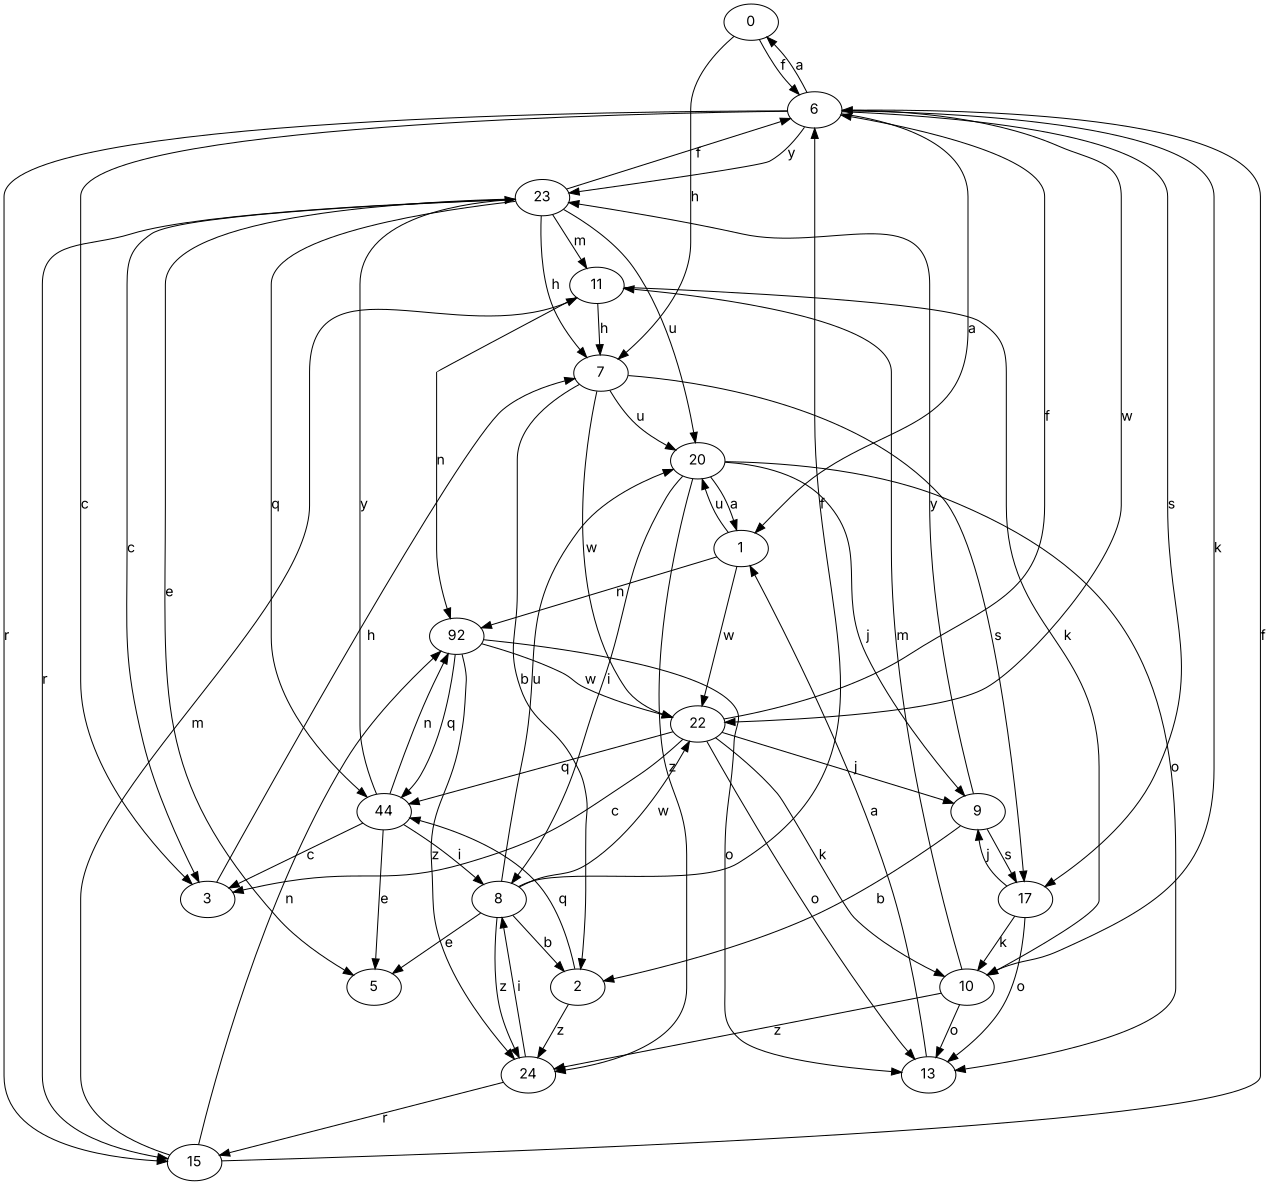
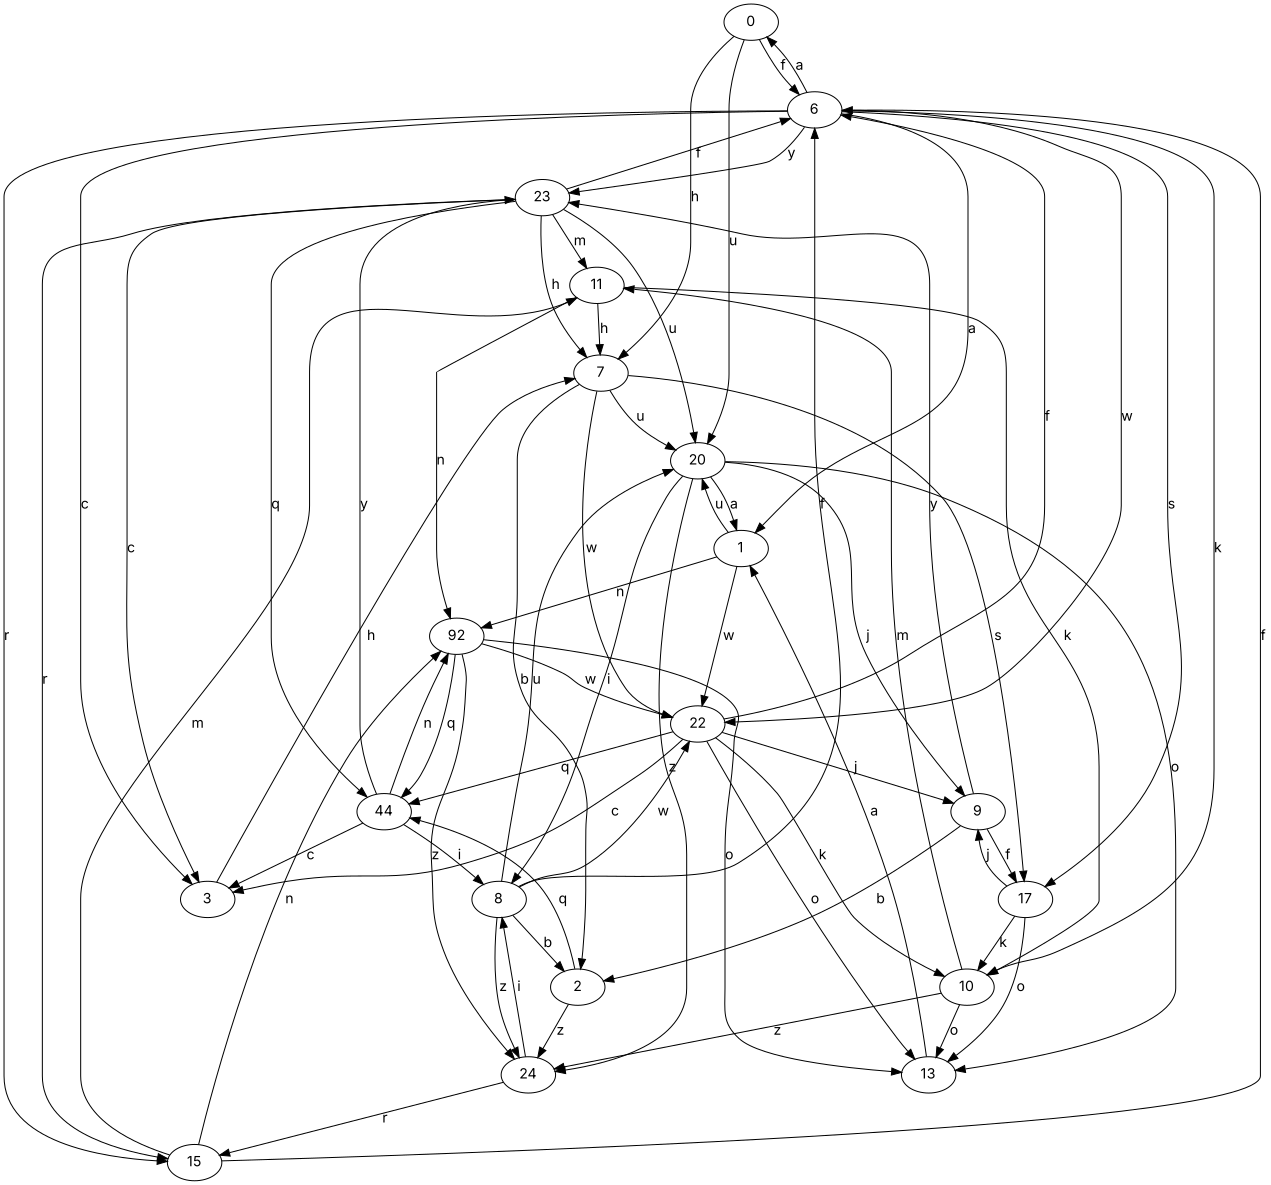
edge "0" -> "20": added, label "u"
edge "9" -> "17": label "s" -> "f"
node "5": removed
